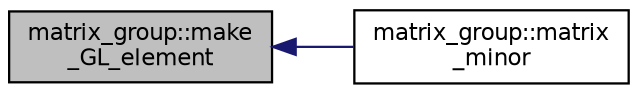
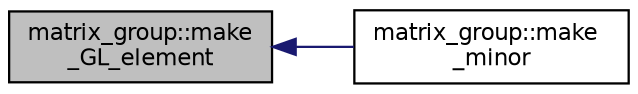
node "matrix_group::matrix _minor": label "matrix_group::matrix _minor" -> "matrix_group::make _minor"
